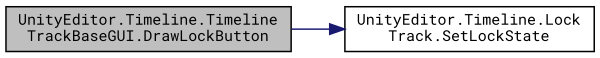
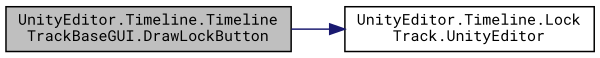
node "UnityEditor.Timeline.Lock Track.SetLockState": label "UnityEditor.Timeline.Lock Track.SetLockState" -> "UnityEditor.Timeline.Lock Track.UnityEditor"
